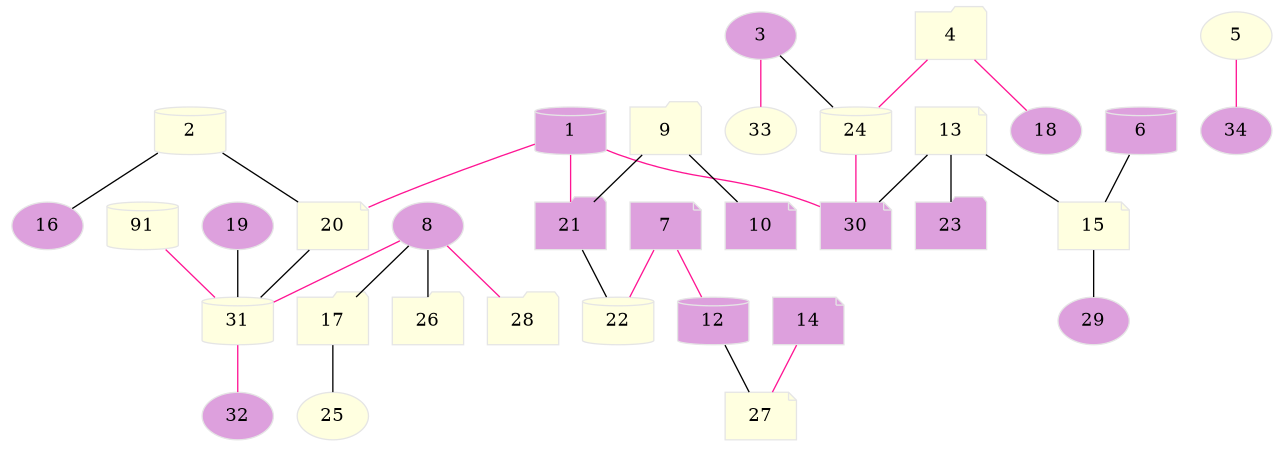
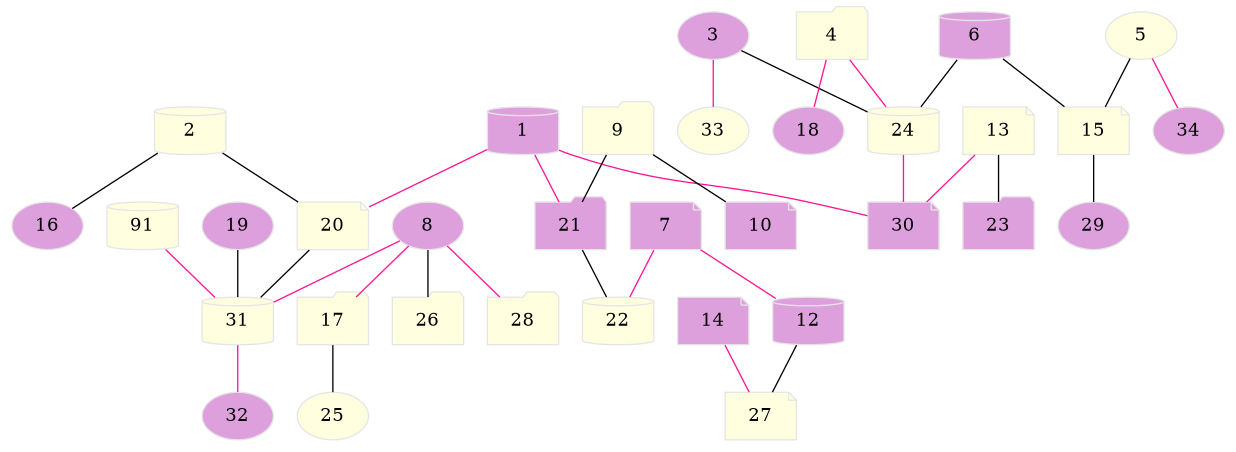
edge "6" -- "24": added
edge "13" -- "30": color black -> deeppink
edge "13" -- "15": now "5" -- "15"
edge "8" -- "17": color black -> deeppink
